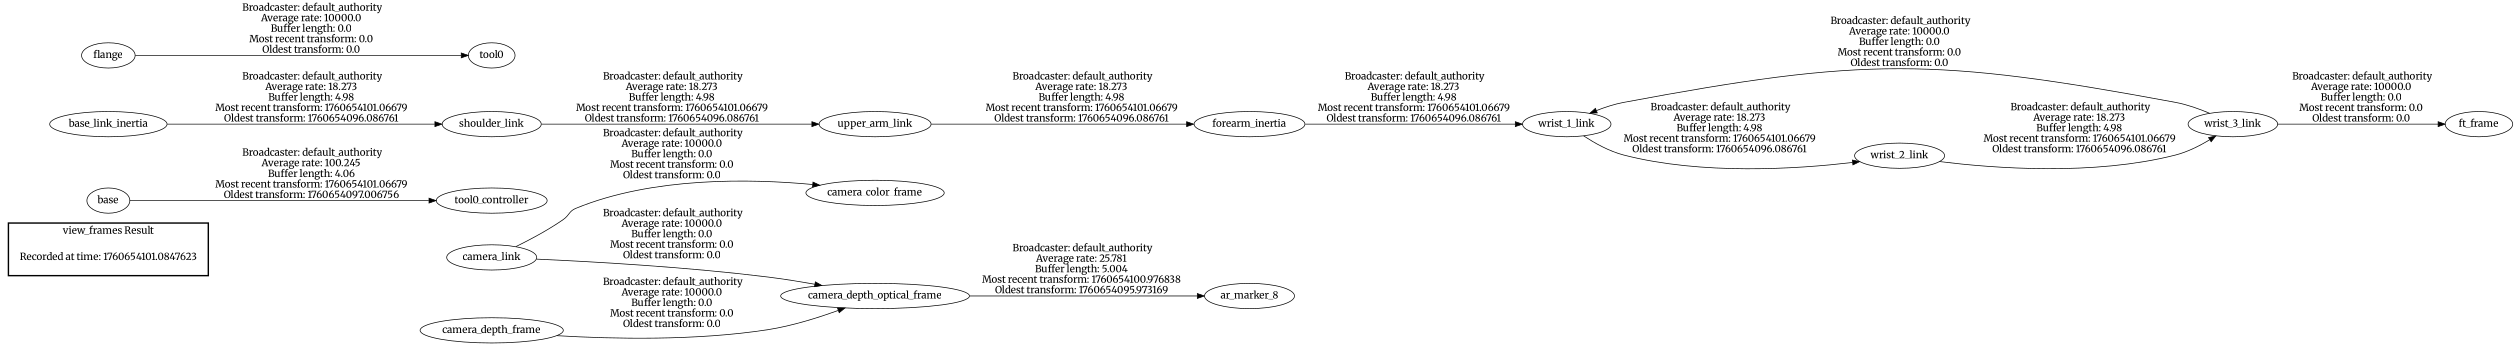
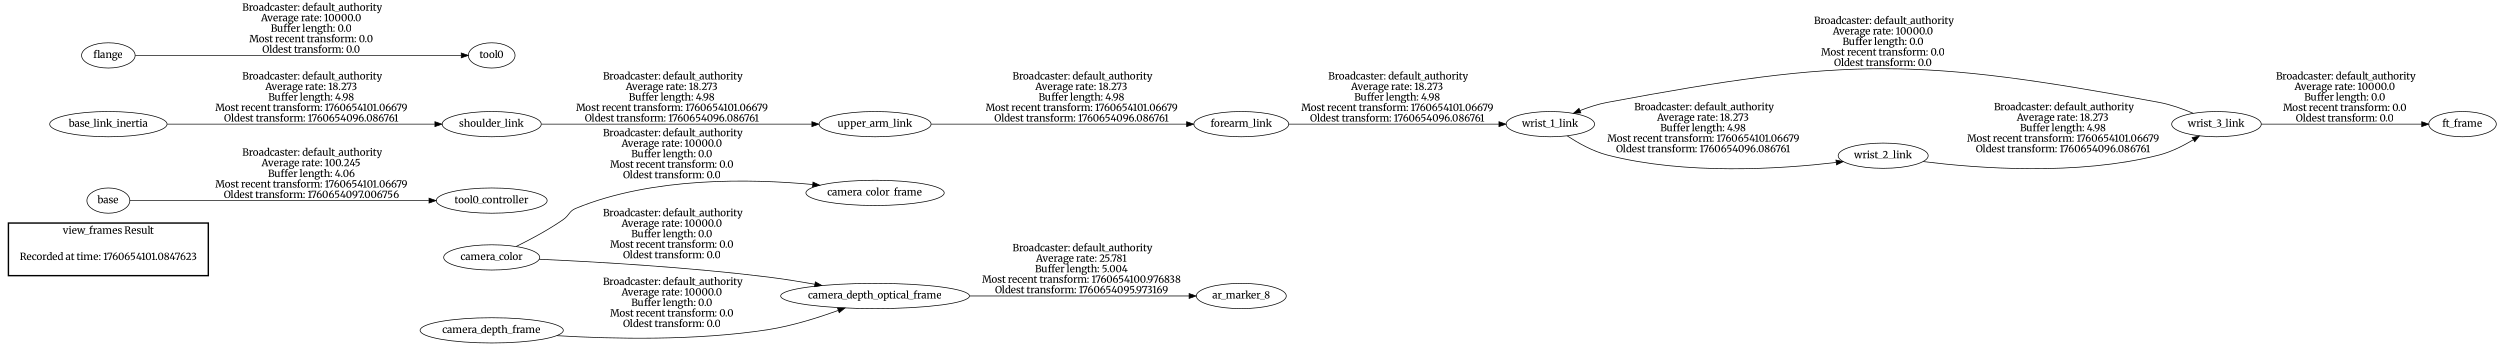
node "forearm_inertia": label "forearm_inertia" -> "forearm_link"
node "camera_link": label "camera_link" -> "camera_color"
